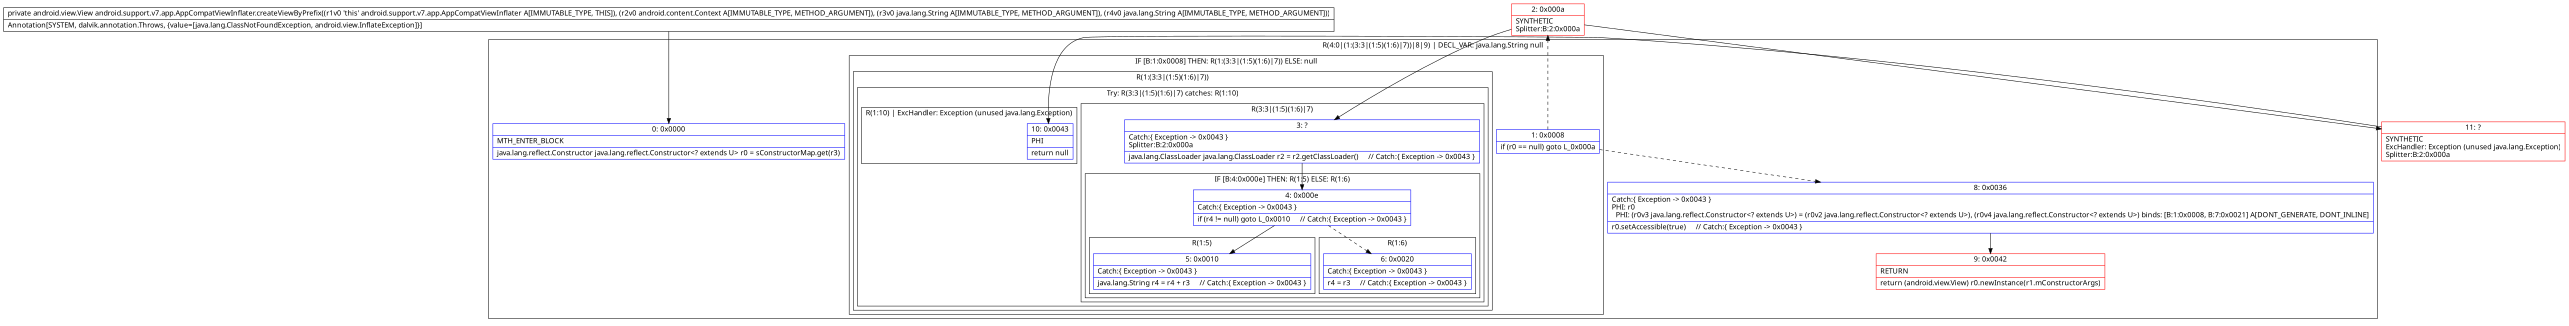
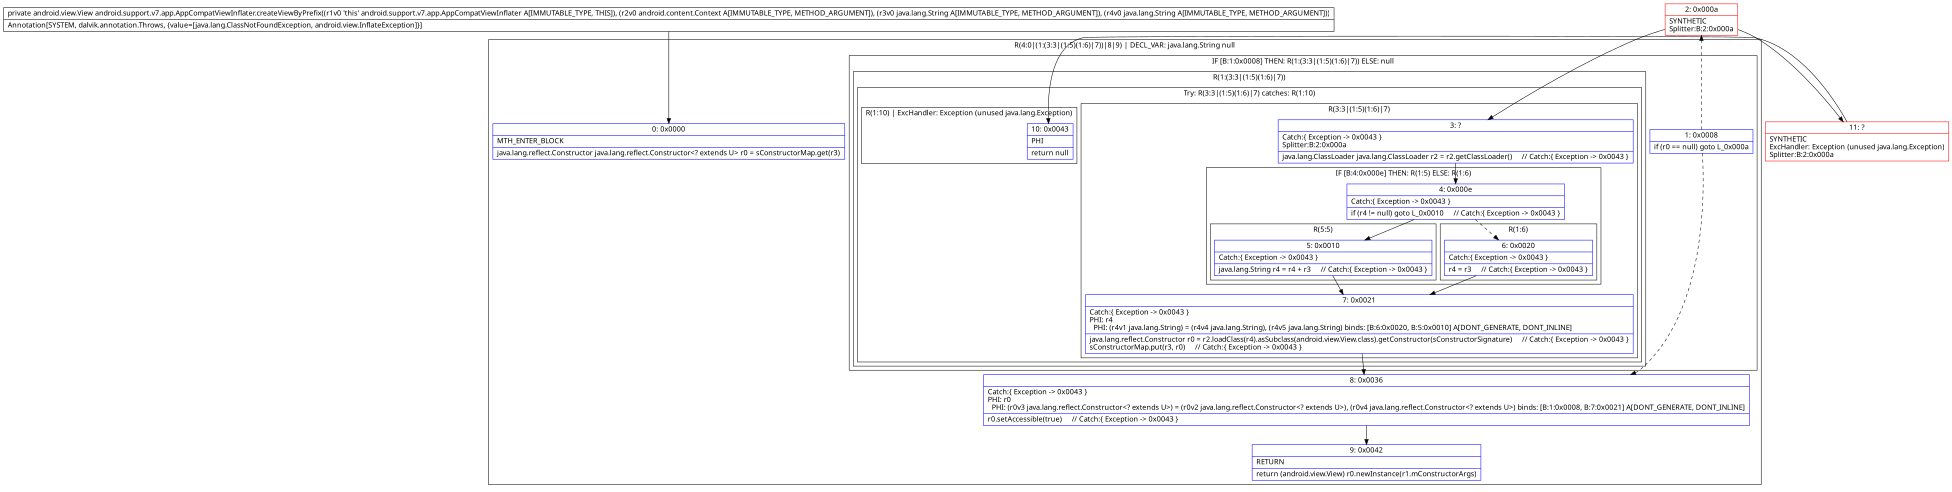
cluster "R(1:5)": label "R(1:5)" -> "R(5:5)"
node "9: 0x0042": color red -> blue
node "7: 0x0021": added
